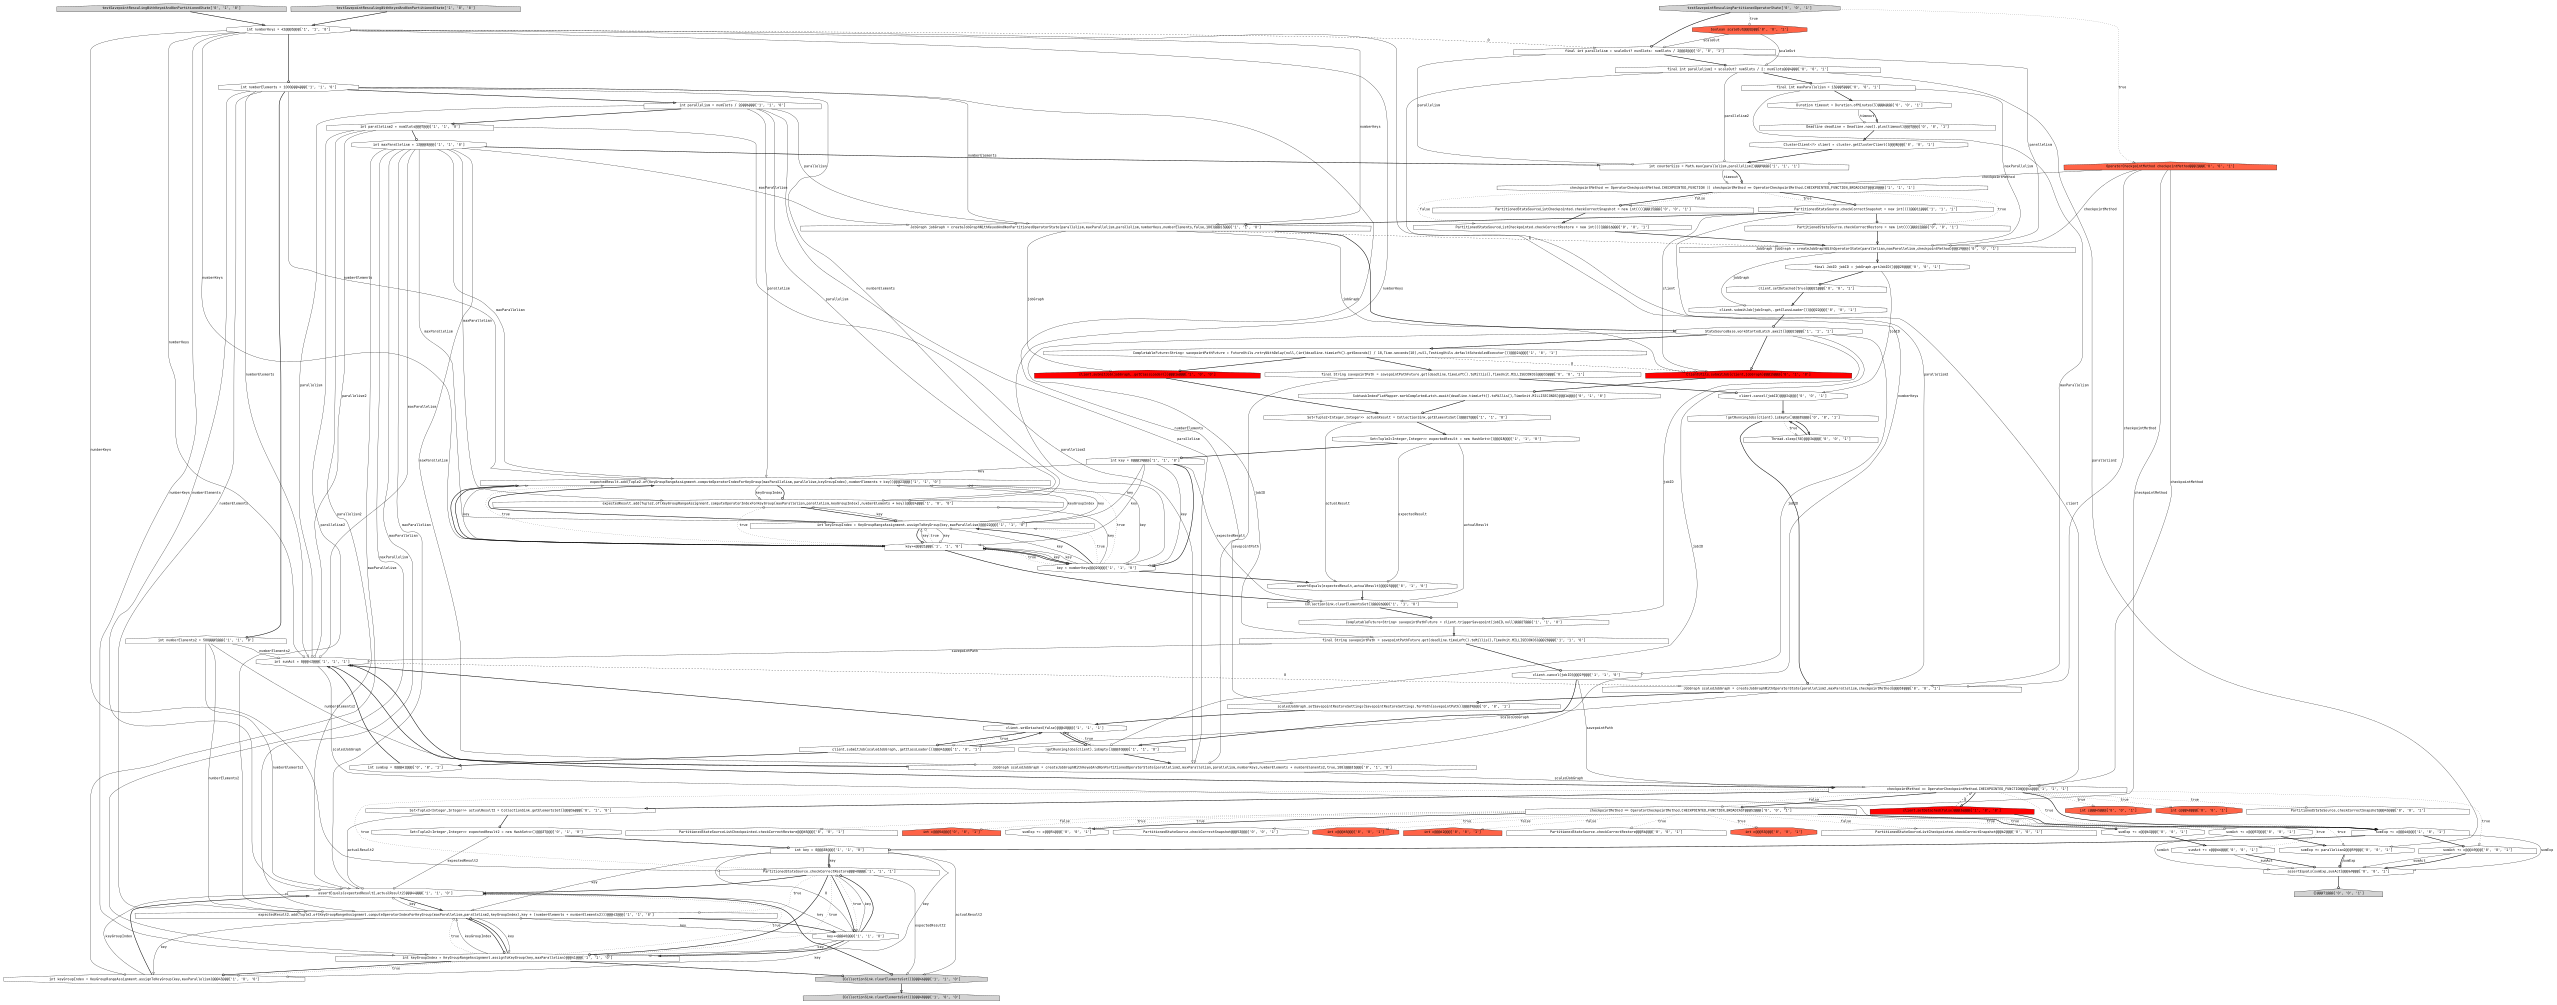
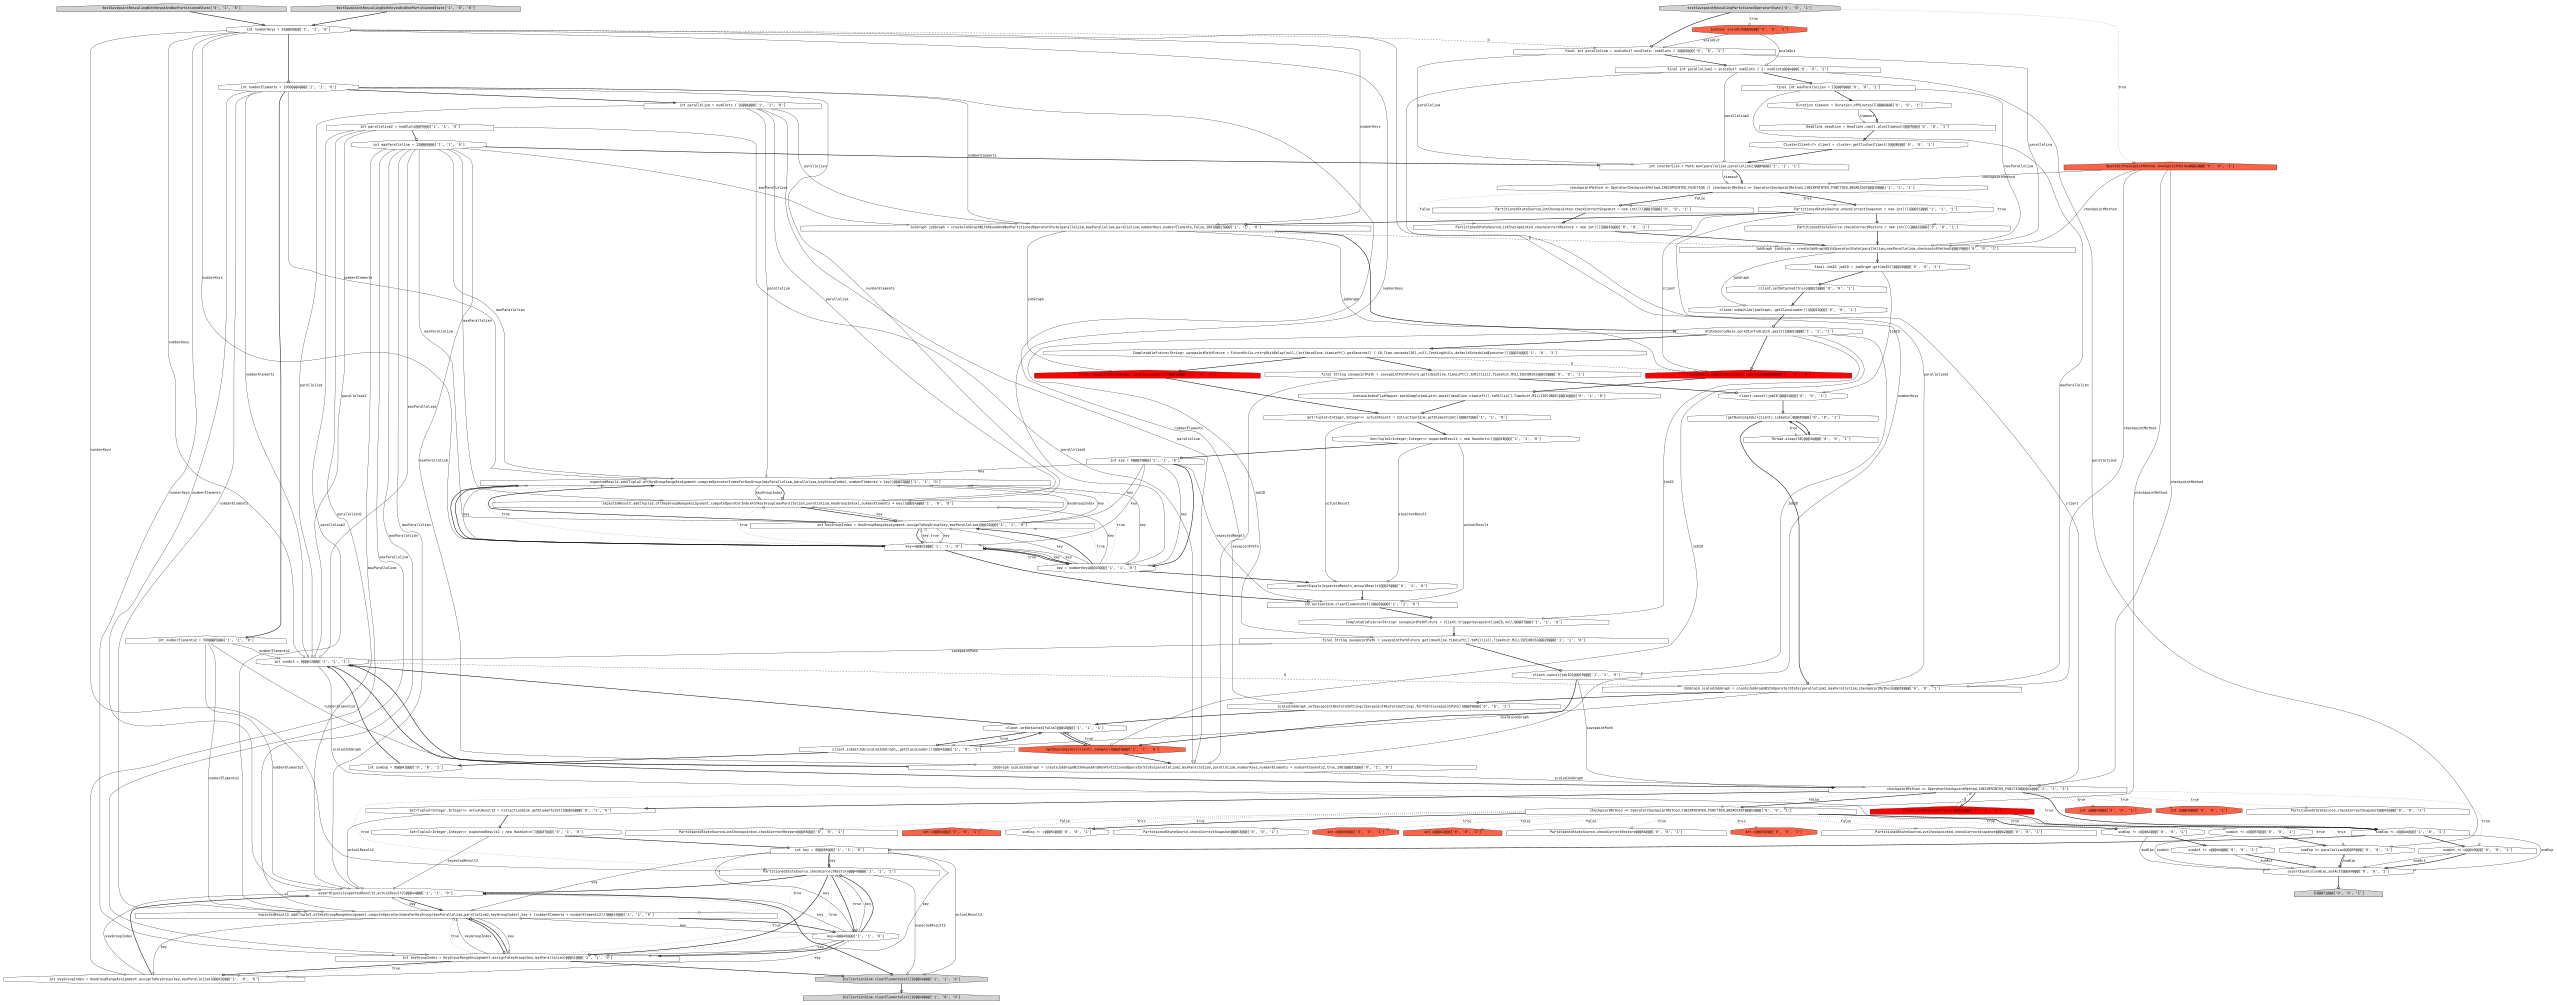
edge "int parallelism = numSlots / 2@@@6@@@['1', '1', '0']" -> "int parallelism2 = numSlots@@@7@@@['1', '1', '0']": removed
node "!getRunningJobs(client).isEmpty()@@@30@@@['1', '1', '0']": fillcolor white -> tomato
edge "sumExp += c@@@63@@@['0', '0', '1']" -> "assertEquals(sumExp,sumAct)@@@69@@@['0', '0', '1']": added, label "sumExp"
edge "int key = 0@@@38@@@['1', '1', '0']" -> "key++@@@40@@@['1', '1', '0']": label "0" -> "key"
